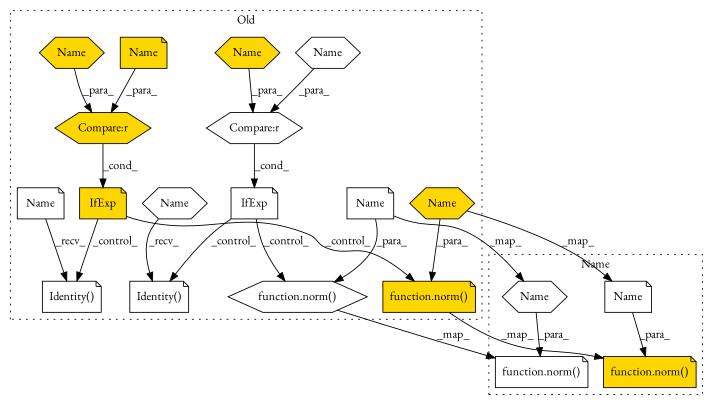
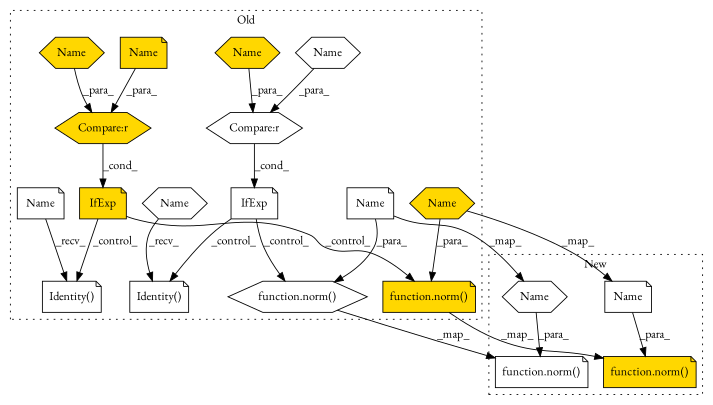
cluster "Name": label "Name" -> "New"
